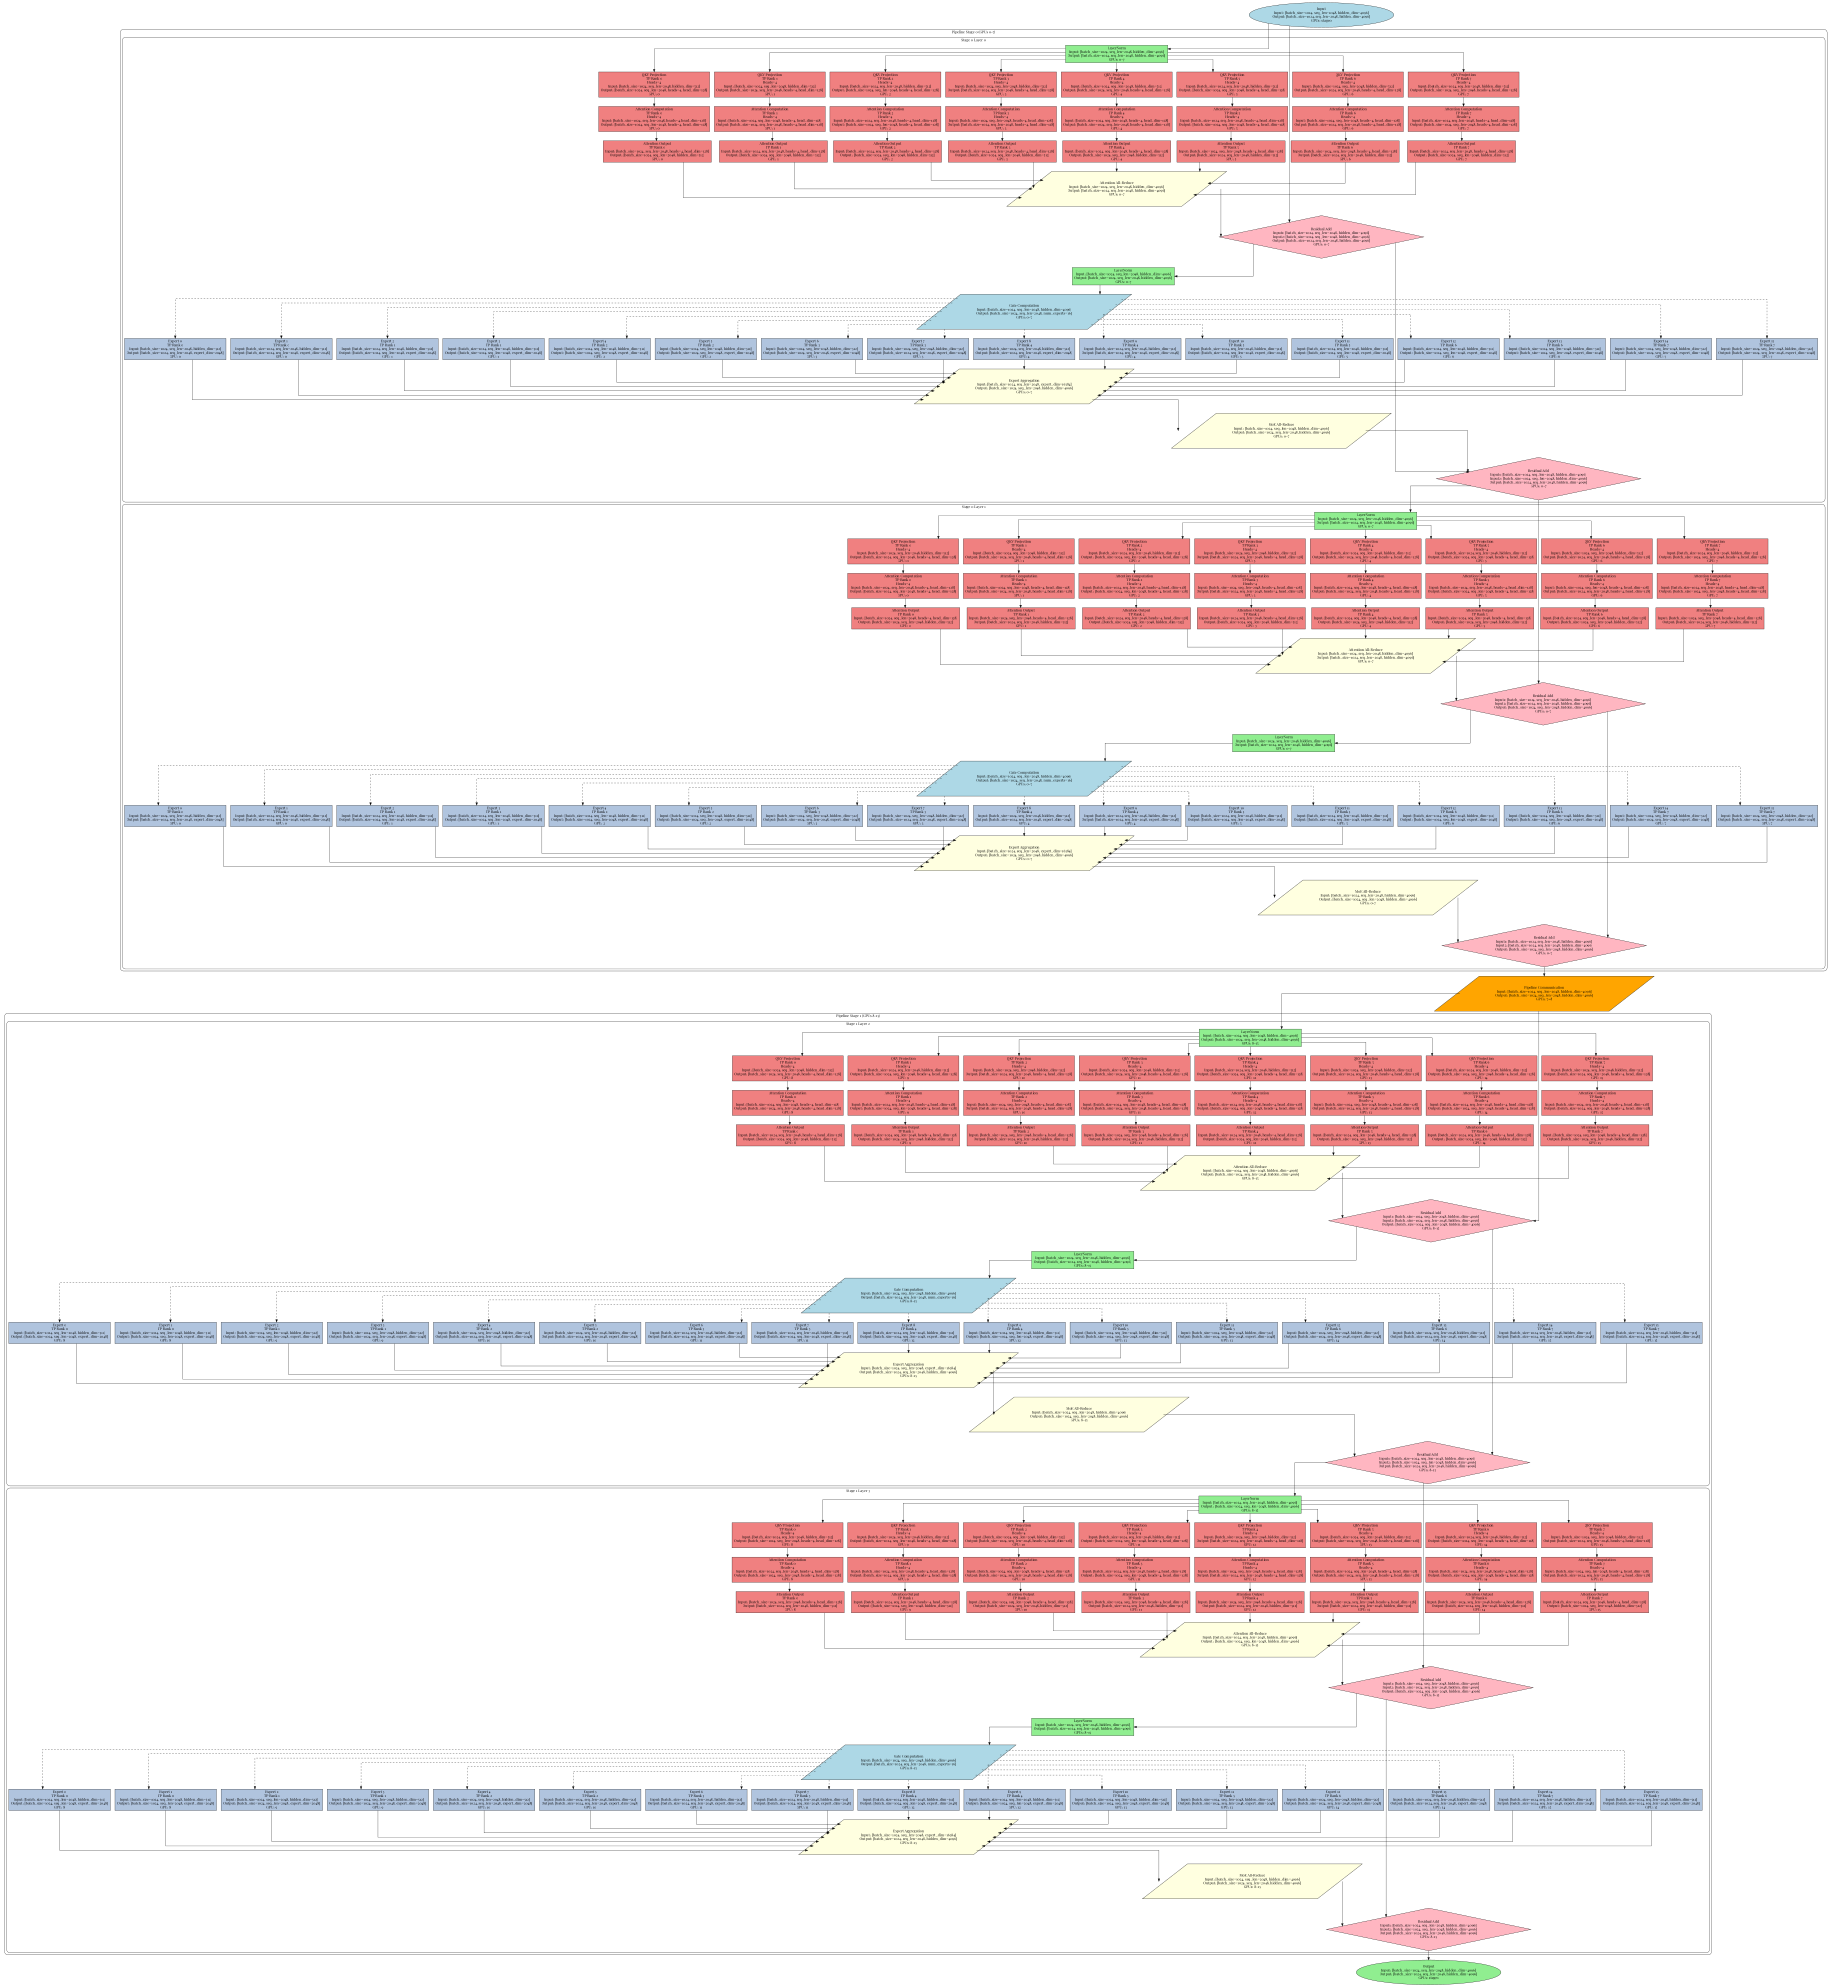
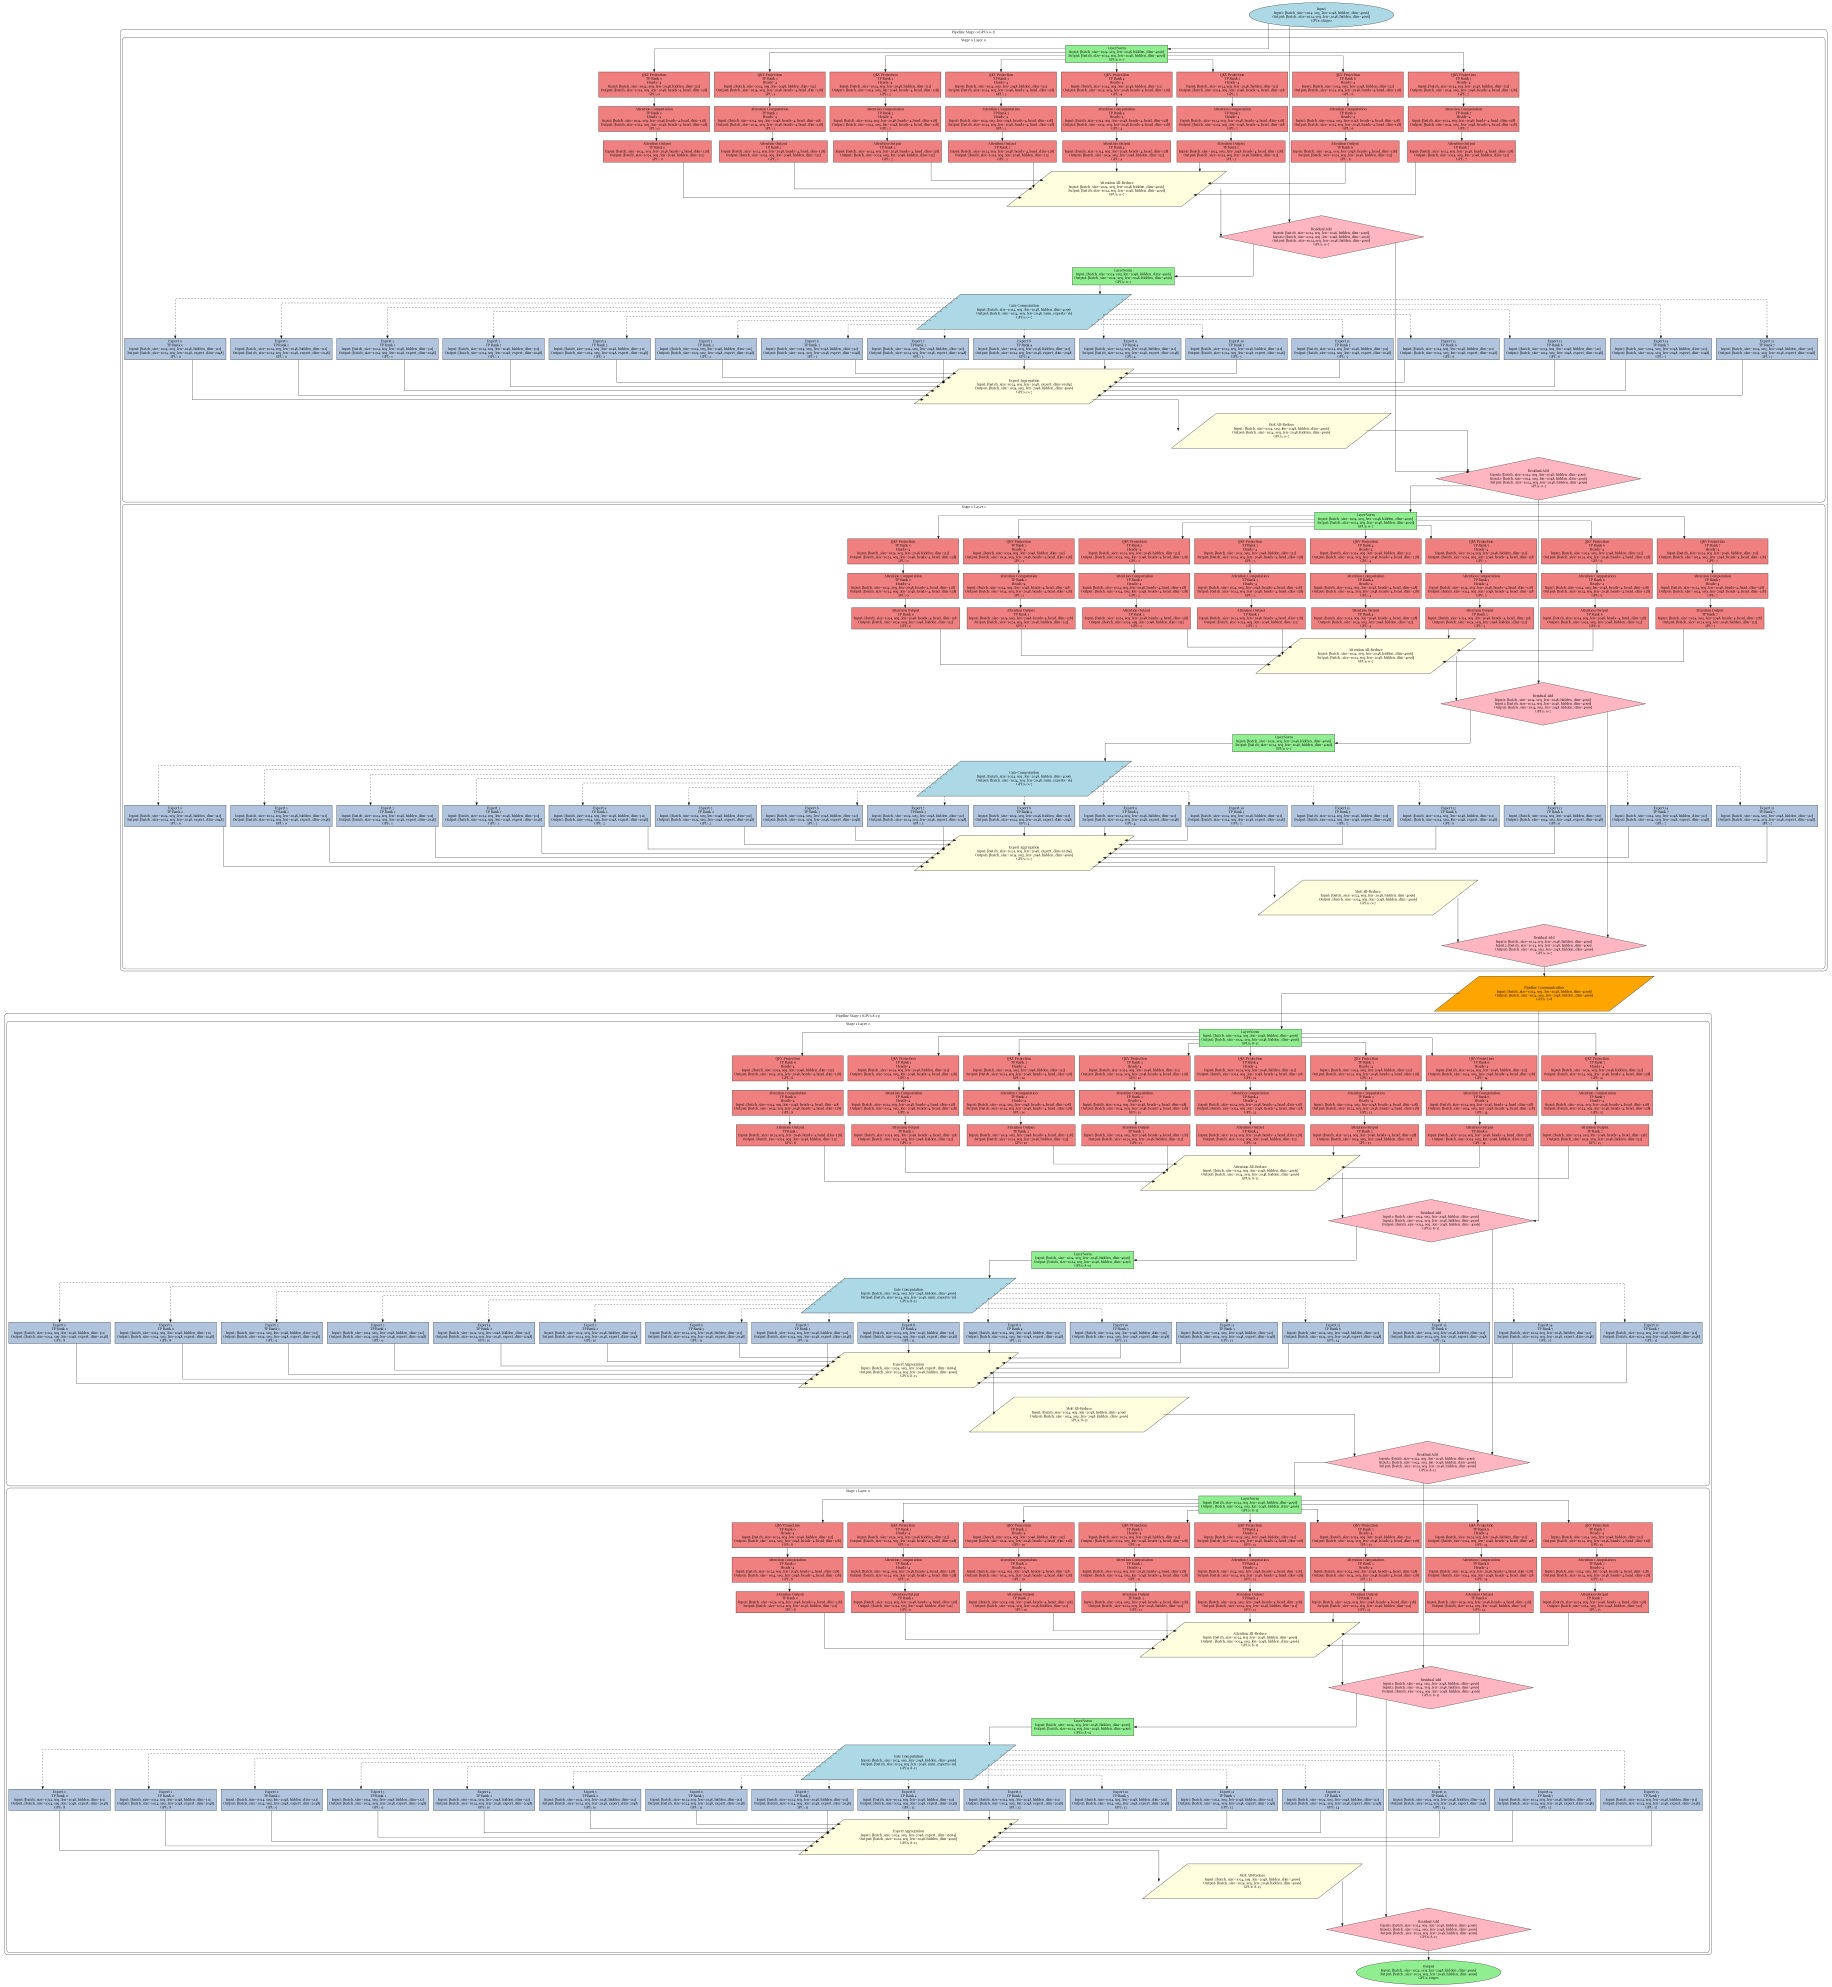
cluster "Stage 1 Layer 3": label "Stage 1 Layer 3" -> "Stage 1 Layer 0"
